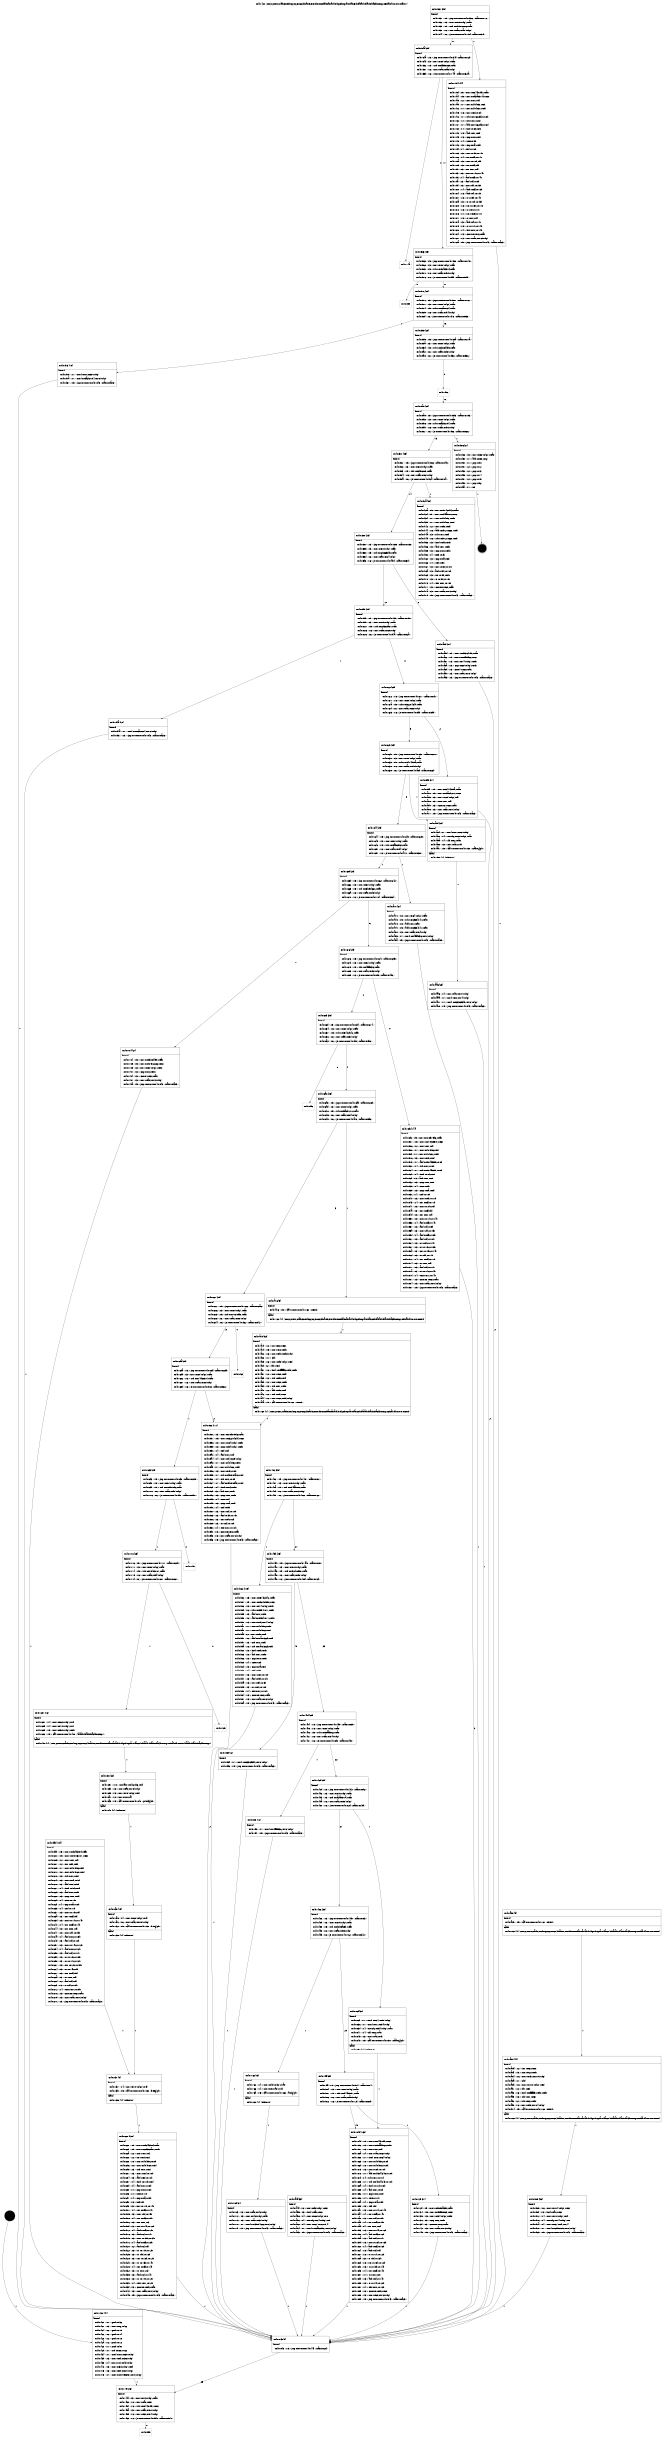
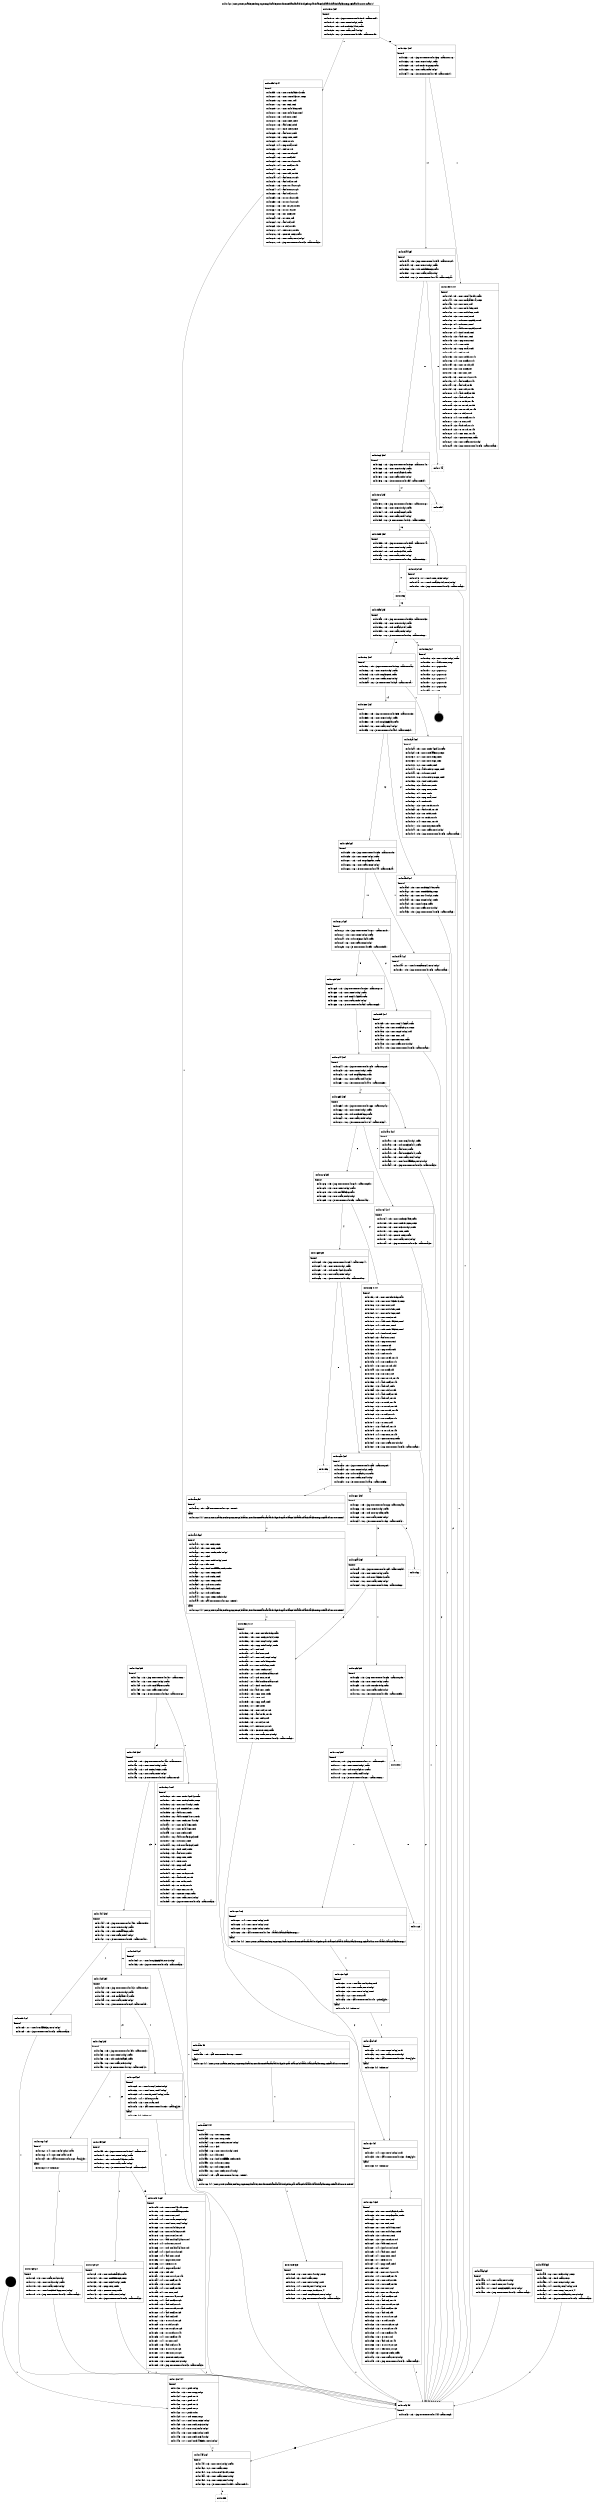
node "0x401518 [25]": added
node "0x401a8f [23]": removed
edge "0x401b2a [88]" -> "0x401e43 [5]": added, label "1"
